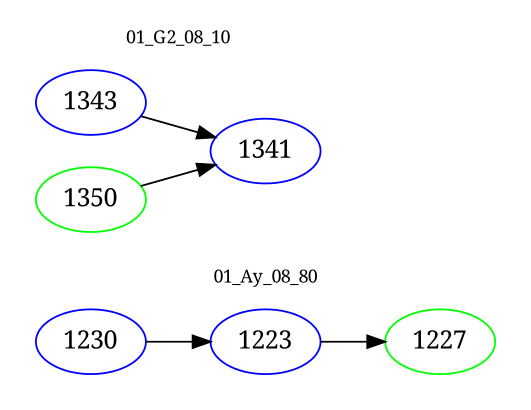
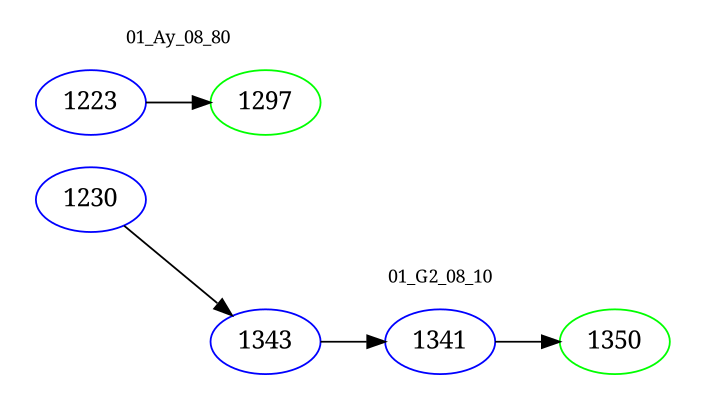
edge "1350" -> "1341": reversed
edge "1230" -> "1223": now "1230" -> "1343"
node "1227": label "1227" -> "1297"
